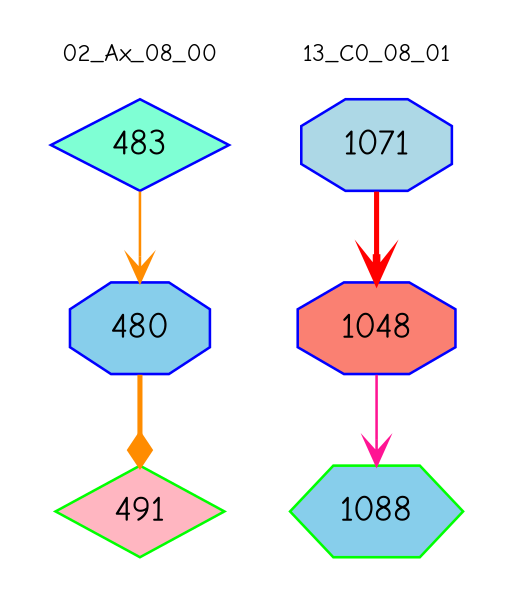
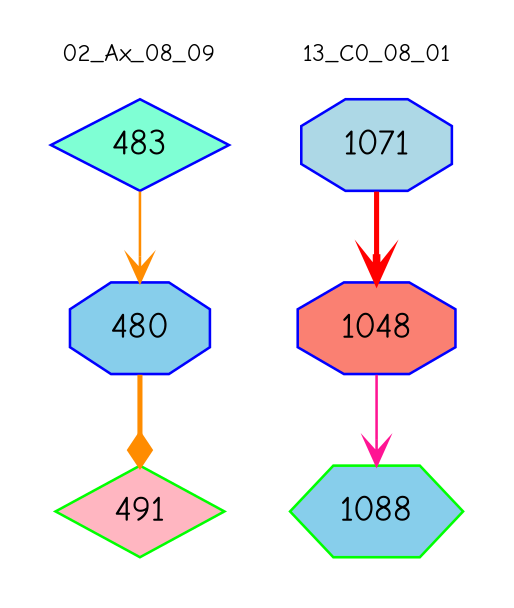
cluster "02_Ax_08_00": label "02_Ax_08_00" -> "02_Ax_08_09"
